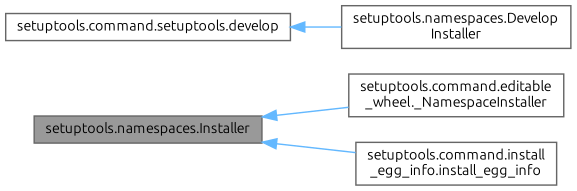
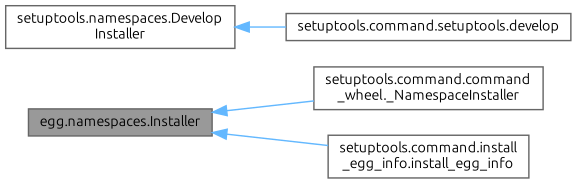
edge "setuptools.namespaces.Develop Installer" -> "setuptools.command.setuptools.develop": reversed
node "setuptools.command.editable _wheel._NamespaceInstaller": label "setuptools.command.editable _wheel._NamespaceInstaller" -> "setuptools.command.command _wheel._NamespaceInstaller"
node "setuptools.namespaces.Installer": label "setuptools.namespaces.Installer" -> "egg.namespaces.Installer"
